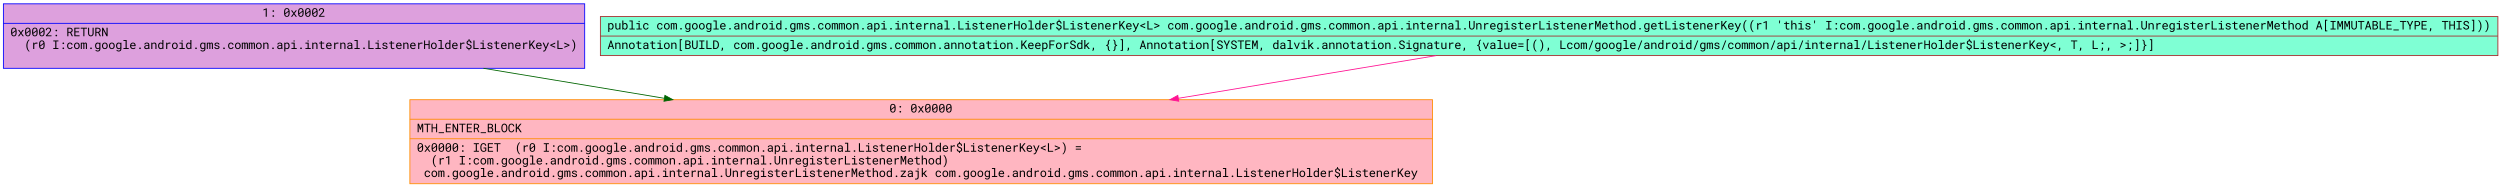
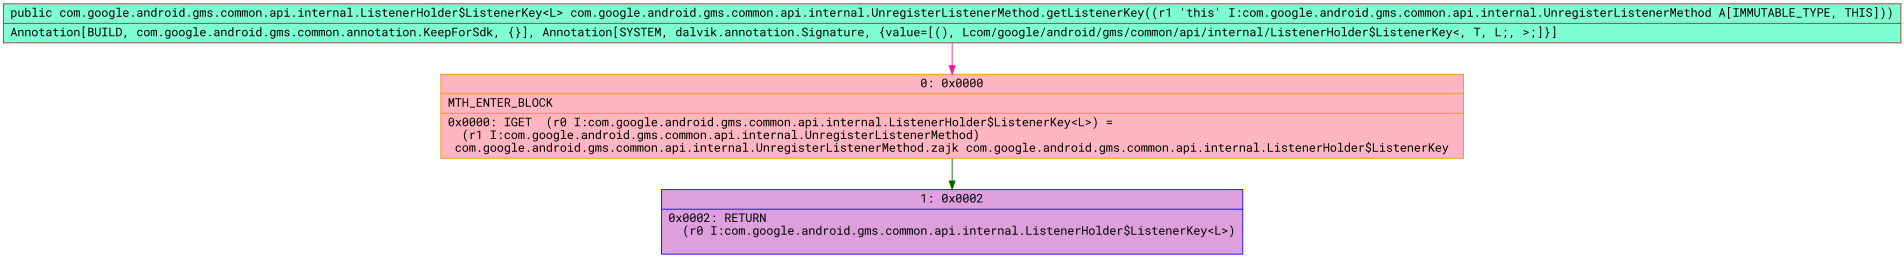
edge "1: 0x0002" -> "0: 0x0000": reversed
